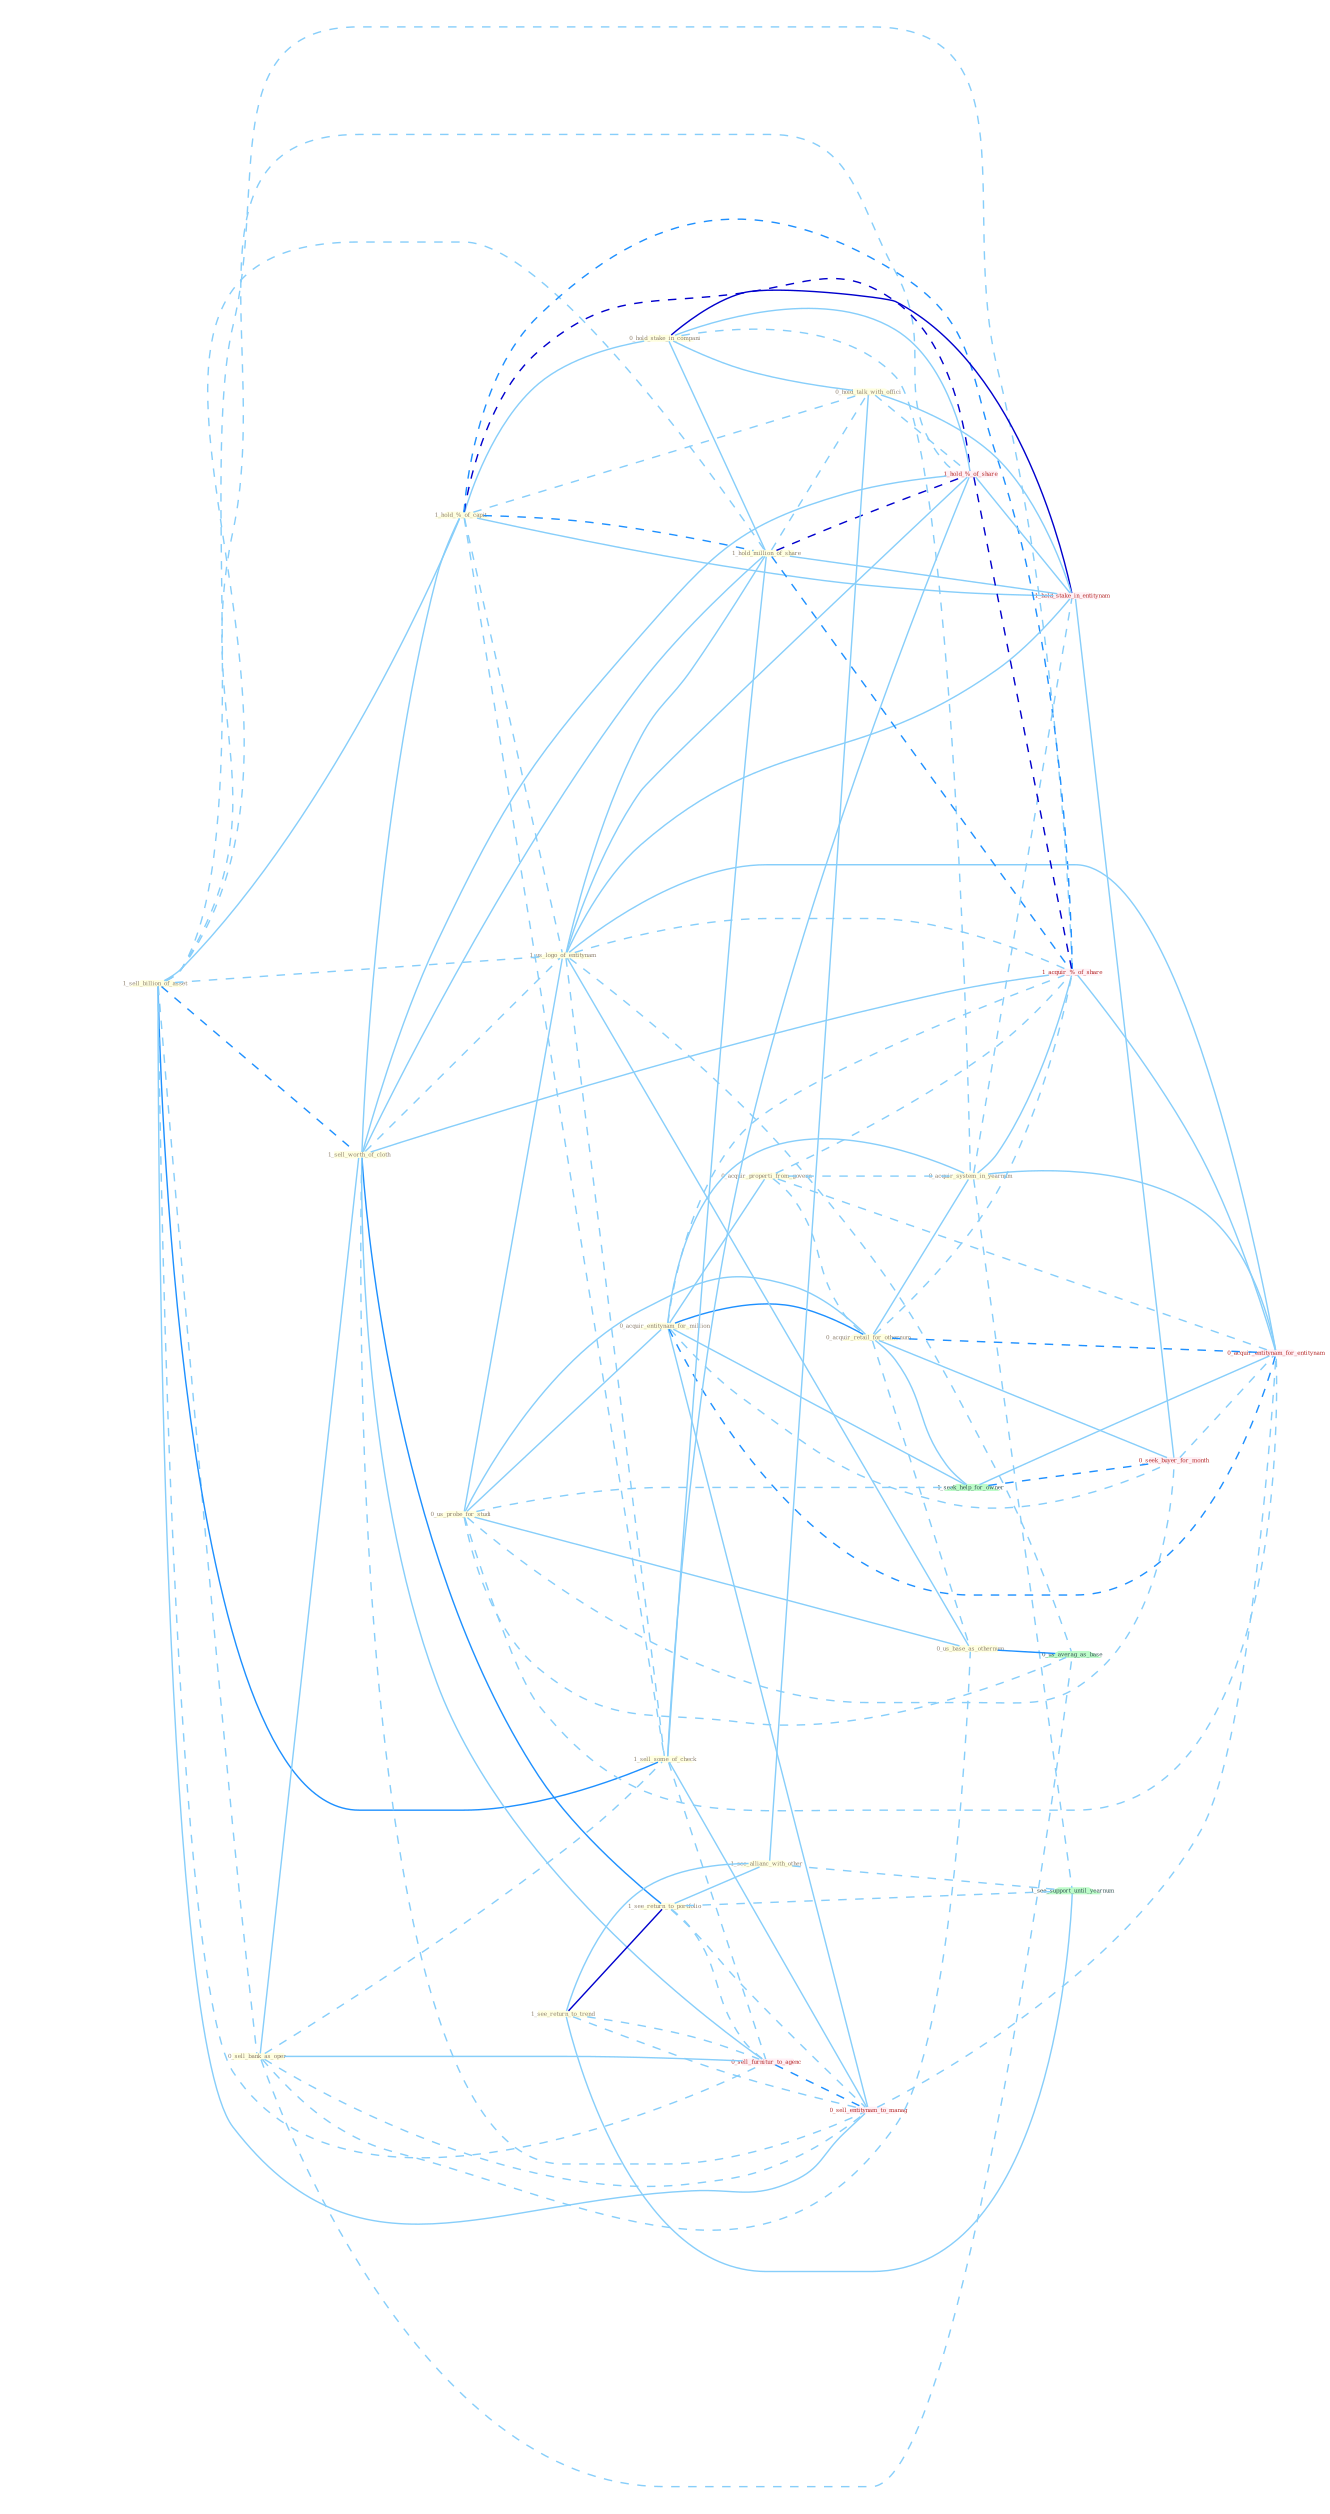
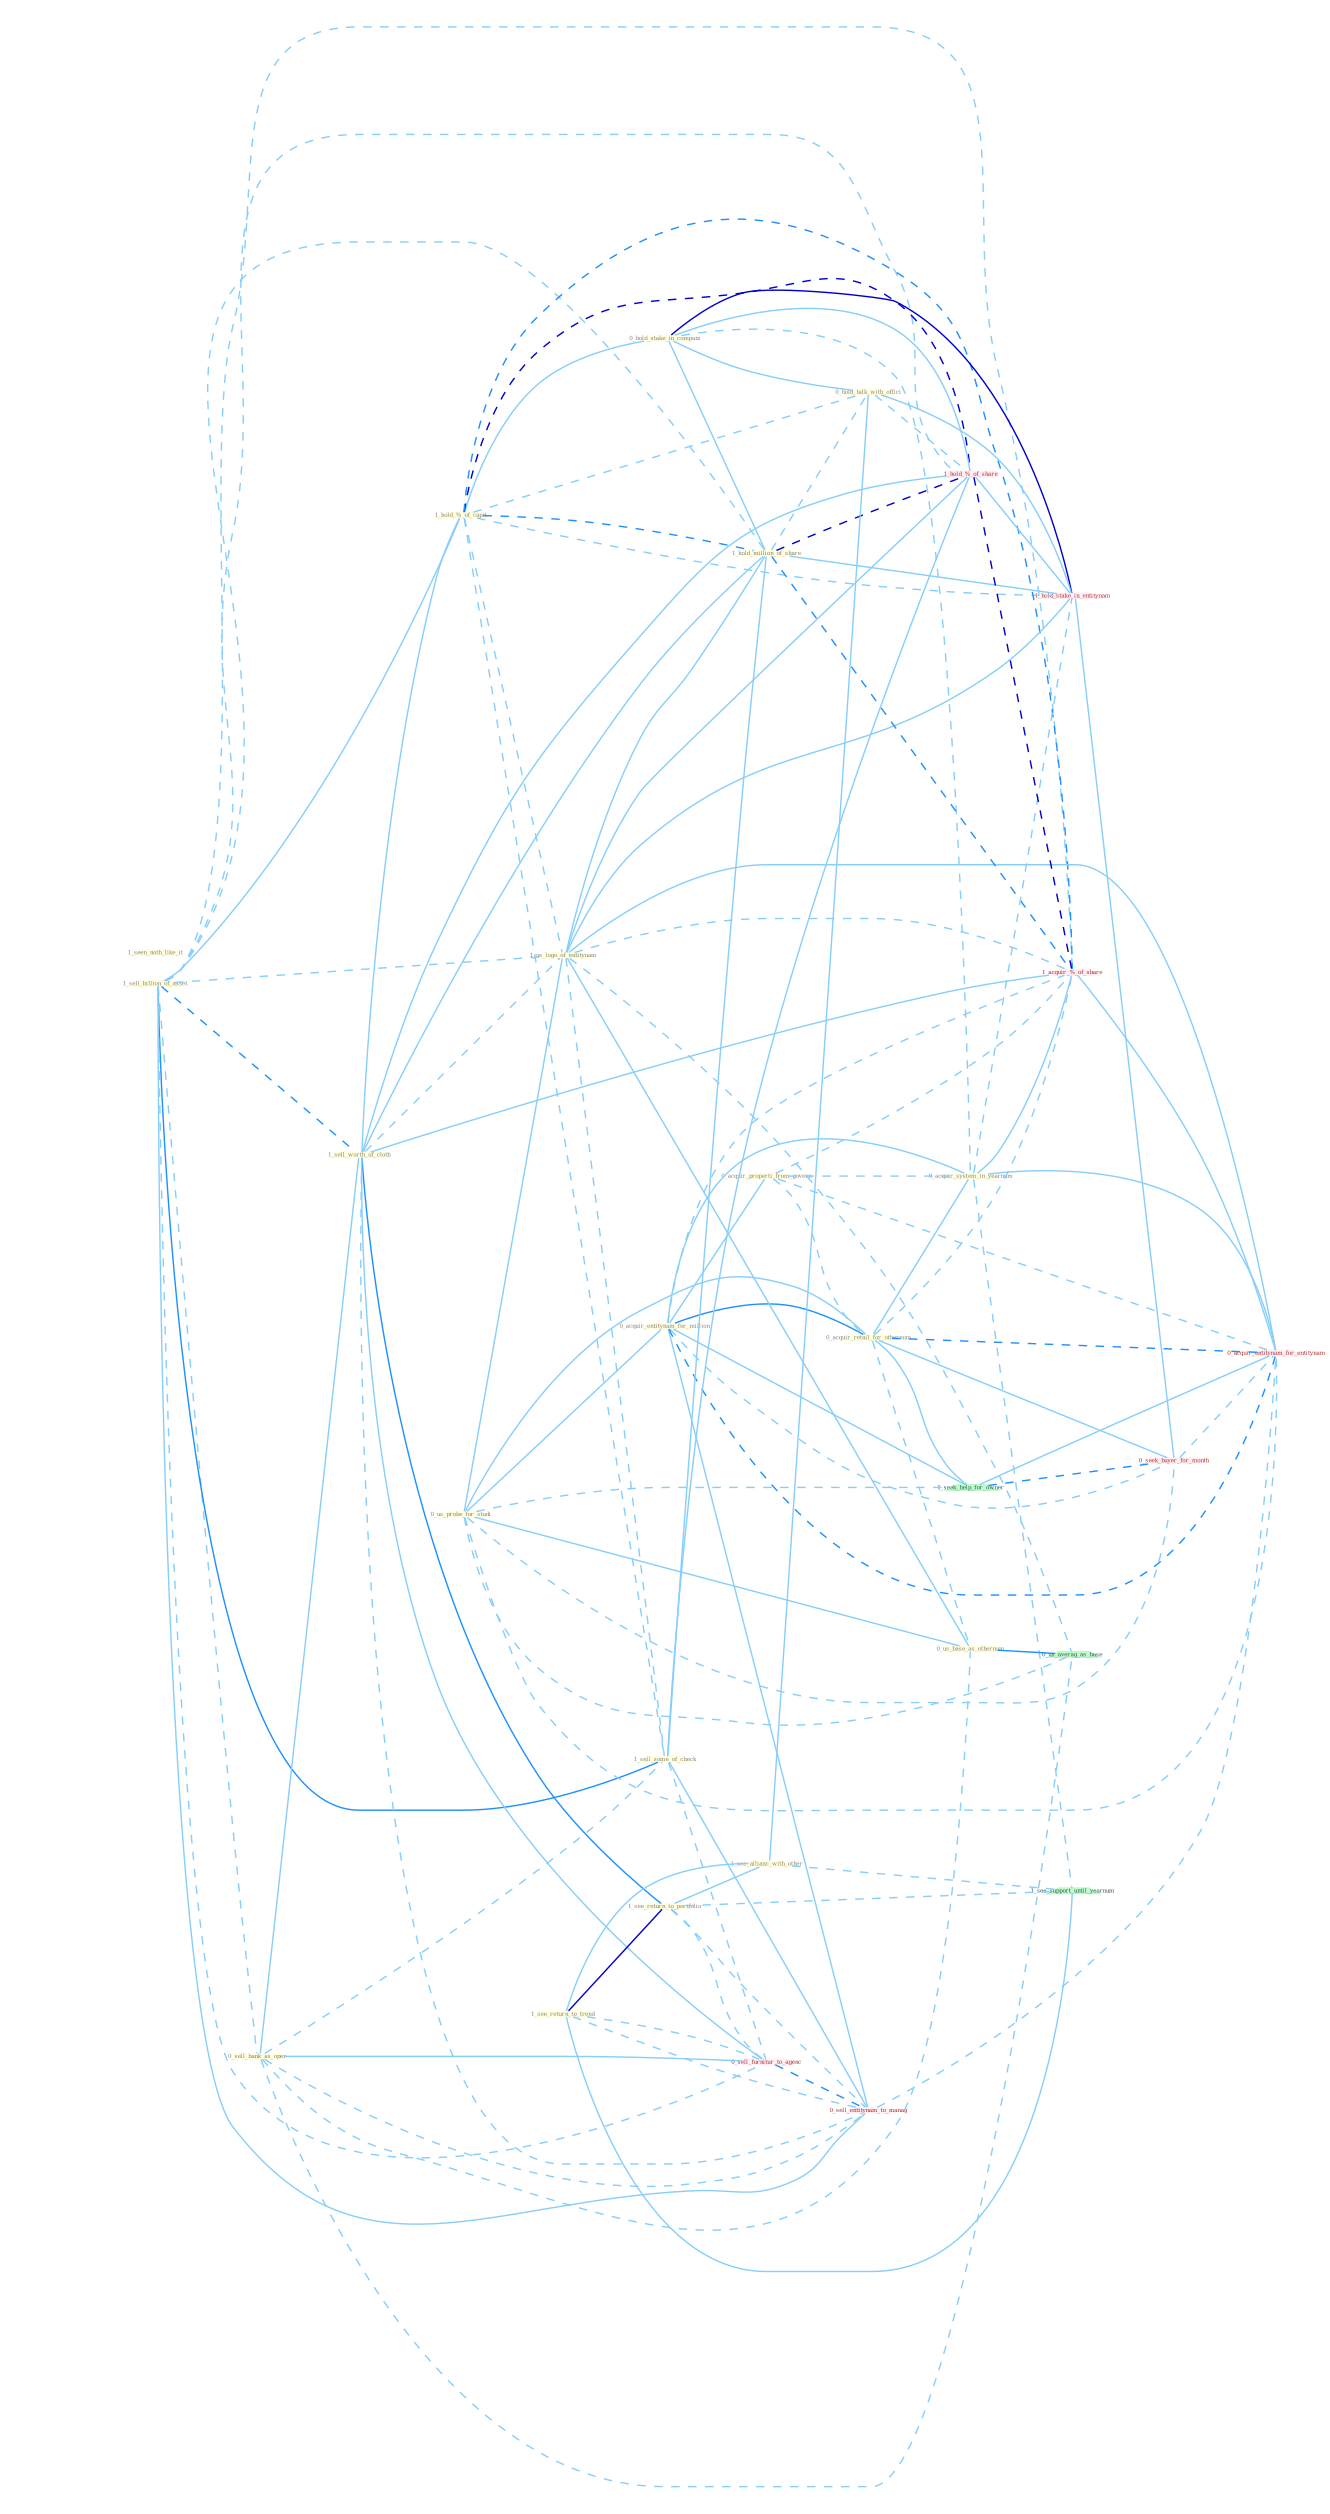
edge "1_hold_%_of_capit" -- "1_hold_stake_in_entitynam": style solid -> dashed
node "1_seen_noth_like_it": added
